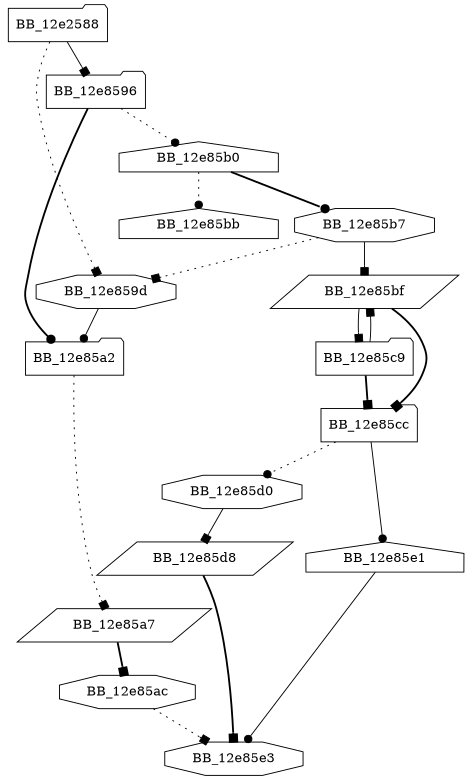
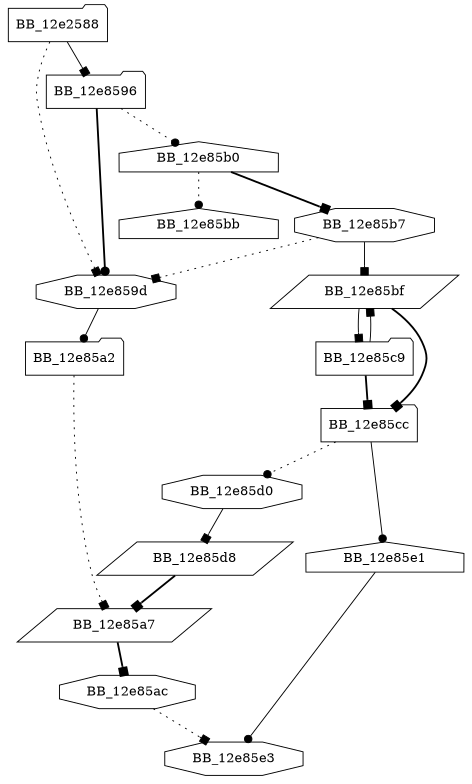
edge "BB_12e85b0" -> "BB_12e85b7": arrowhead dot -> box
edge "BB_12e8596" -> "BB_12e85a2": now "BB_12e8596" -> "BB_12e859d"
edge "BB_12e85d8" -> "BB_12e85e3": now "BB_12e85d8" -> "BB_12e85a7"
